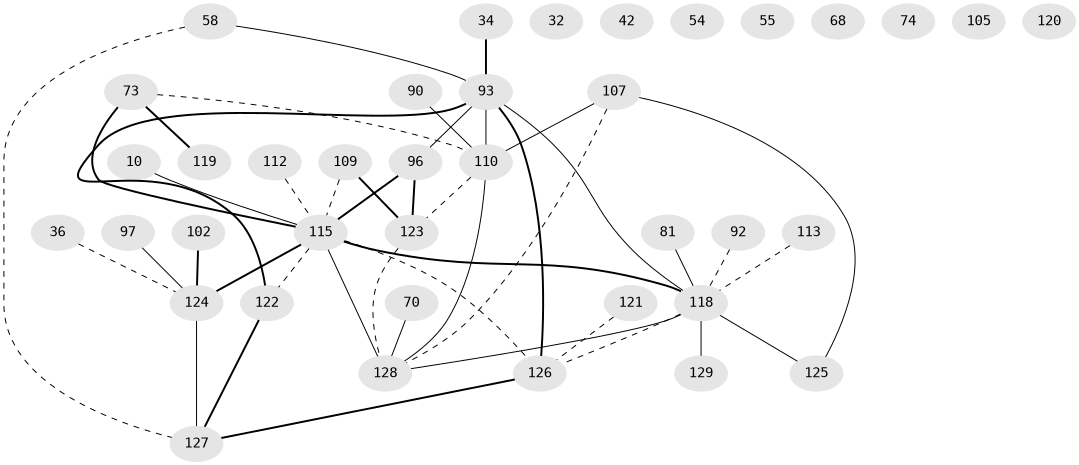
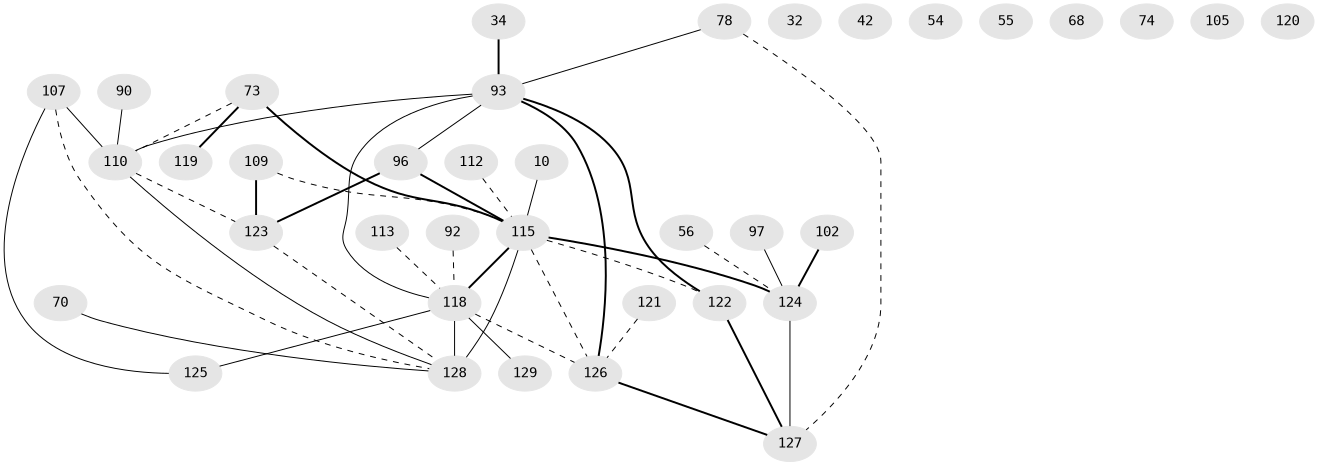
node "58": label "58" -> "78"
node "36": label "36" -> "56"
node "81": removed
